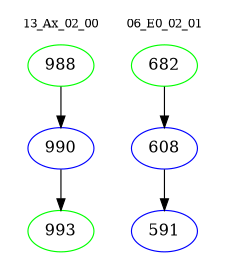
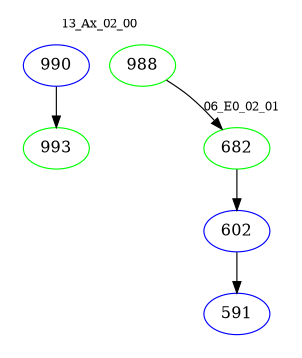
edge "988" -> "990": now "988" -> "682"
node "608": label "608" -> "602"
